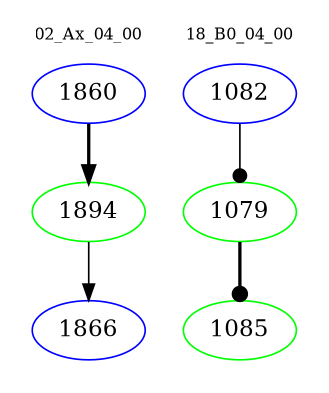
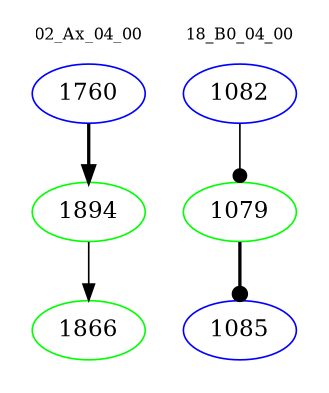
node "1860": label "1860" -> "1760"
node "1866": color blue -> green
node "1085": color green -> blue
